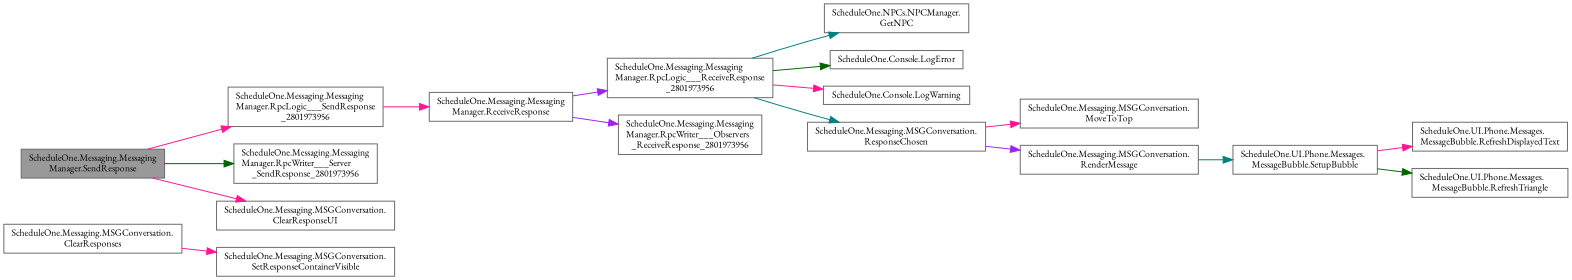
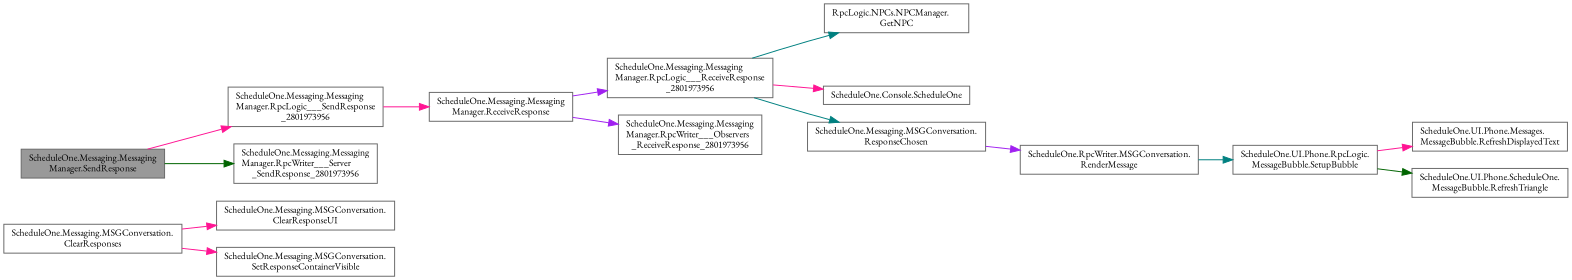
node "ScheduleOne.NPCs.NPCManager. GetNPC": label "ScheduleOne.NPCs.NPCManager. GetNPC" -> "RpcLogic.NPCs.NPCManager. GetNPC"
node "ScheduleOne.Console.LogError": removed
node "ScheduleOne.Console.LogWarning": label "ScheduleOne.Console.LogWarning" -> "ScheduleOne.Console.ScheduleOne"
node "ScheduleOne.Messaging.MSGConversation. MoveToTop": removed
node "ScheduleOne.Messaging.MSGConversation. RenderMessage": label "ScheduleOne.Messaging.MSGConversation. RenderMessage" -> "ScheduleOne.RpcWriter.MSGConversation. RenderMessage"
node "ScheduleOne.UI.Phone.Messages. MessageBubble.SetupBubble": label "ScheduleOne.UI.Phone.Messages. MessageBubble.SetupBubble" -> "ScheduleOne.UI.Phone.RpcLogic. MessageBubble.SetupBubble"
node "ScheduleOne.UI.Phone.Messages. MessageBubble.RefreshTriangle": label "ScheduleOne.UI.Phone.Messages. MessageBubble.RefreshTriangle" -> "ScheduleOne.UI.Phone.ScheduleOne. MessageBubble.RefreshTriangle"
edge "ScheduleOne.Messaging.Messaging Manager.SendResponse" -> "ScheduleOne.Messaging.MSGConversation. ClearResponseUI": now "ScheduleOne.Messaging.MSGConversation. ClearResponses" -> "ScheduleOne.Messaging.MSGConversation. ClearResponseUI"
